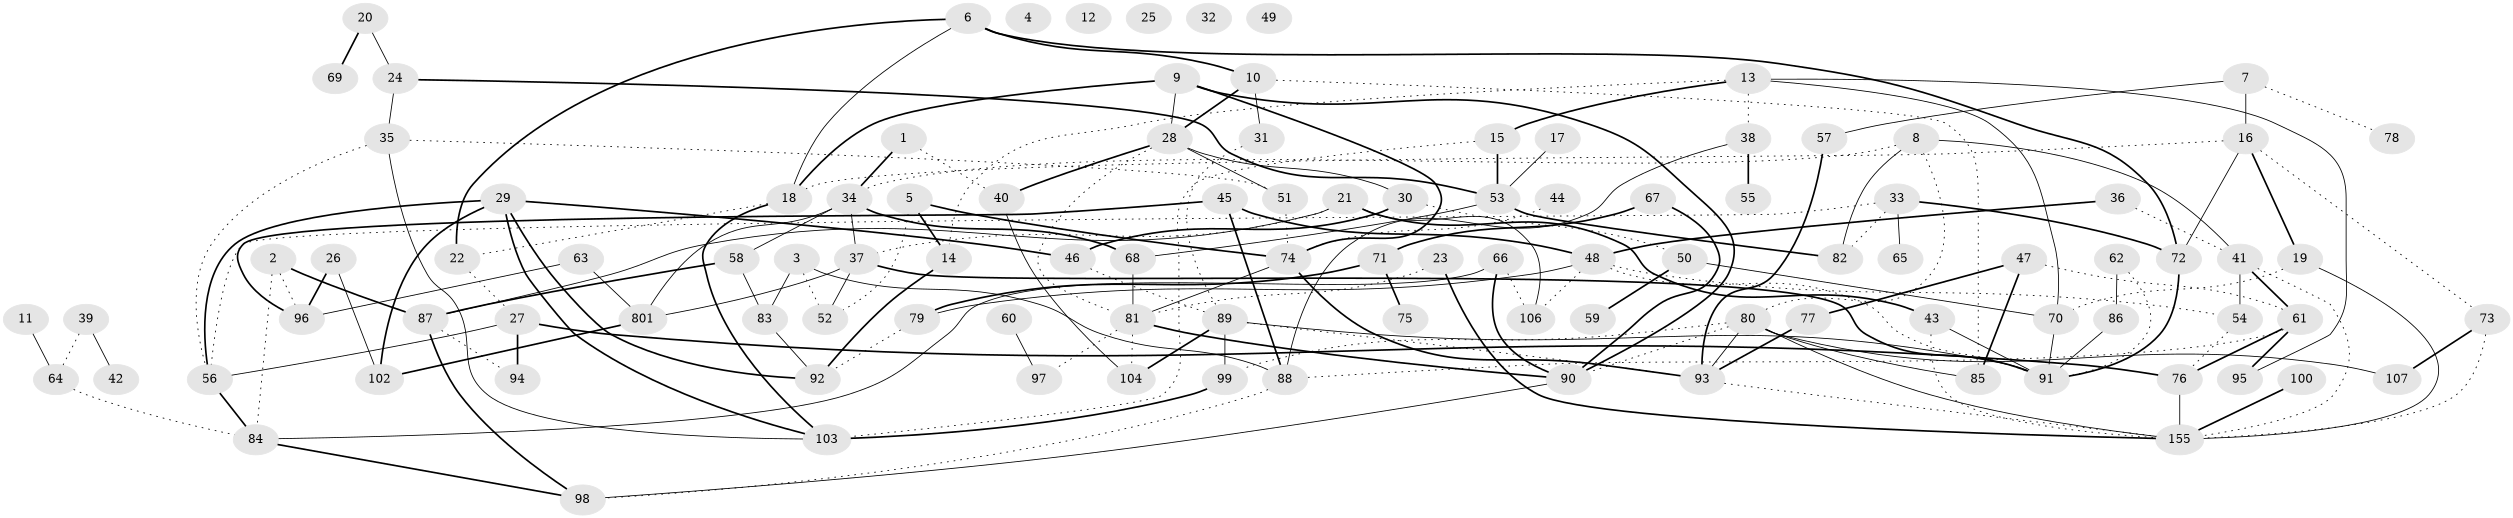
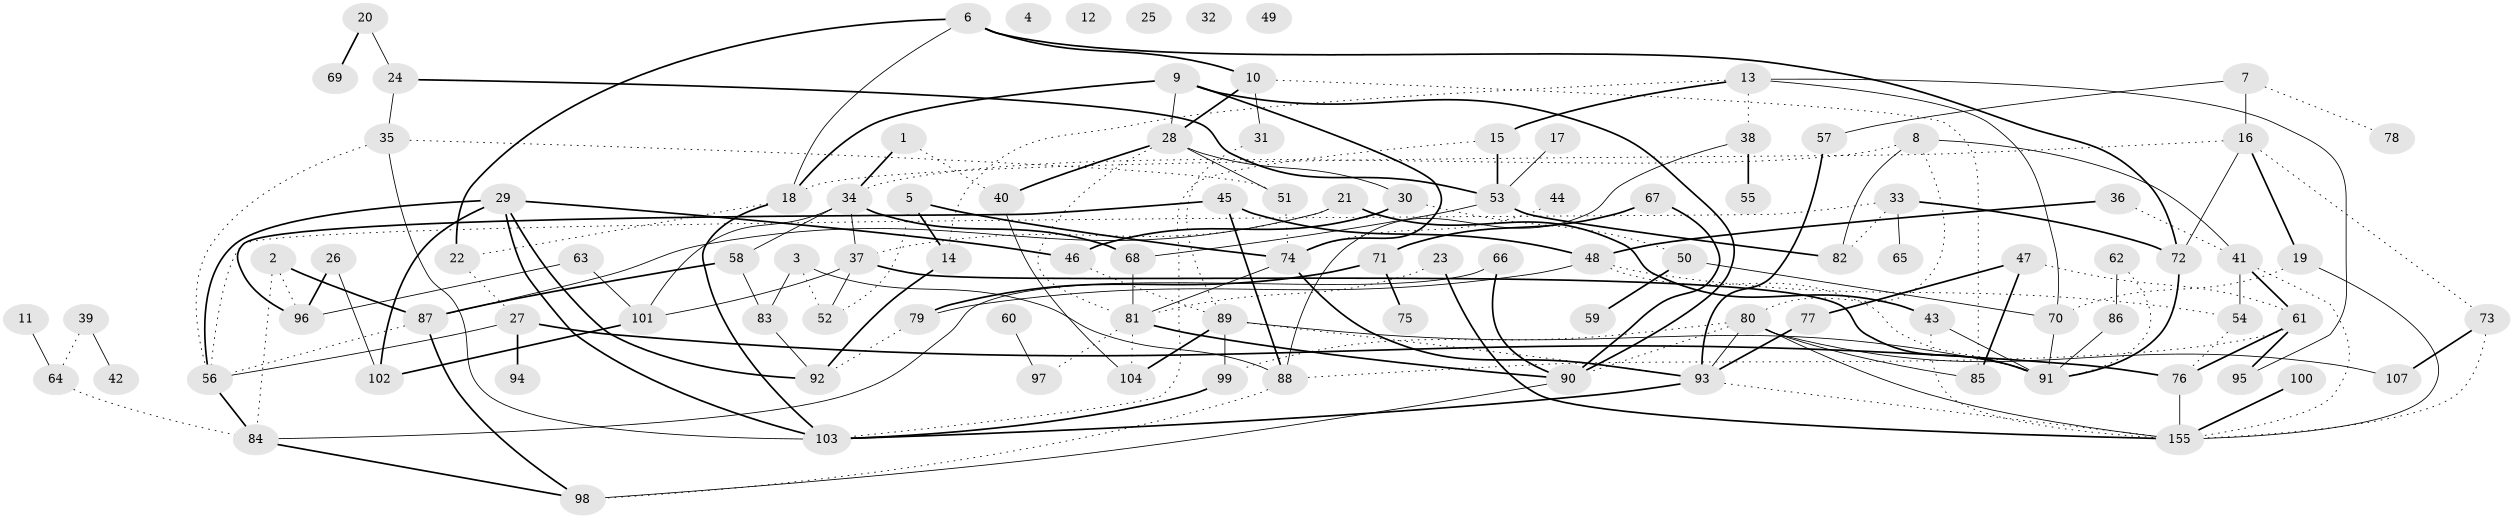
node "801": label "801" -> "101"
node "106": removed
edge "87" -- "94": now "87" -- "56"
edge "93" -- "103": added
